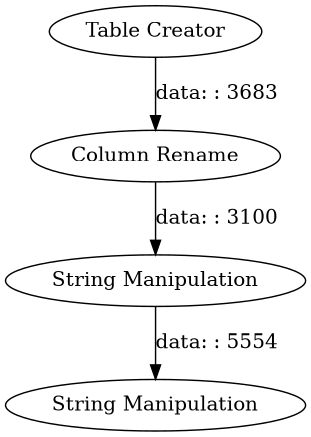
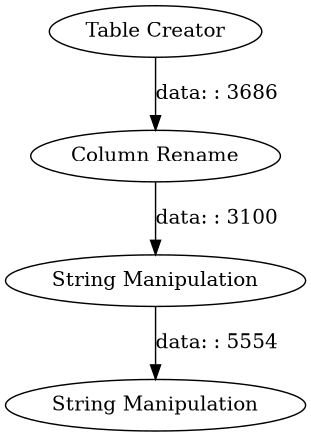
edge "Table Creator" -> "Column Rename": label "data: : 3683" -> "data: : 3686"
